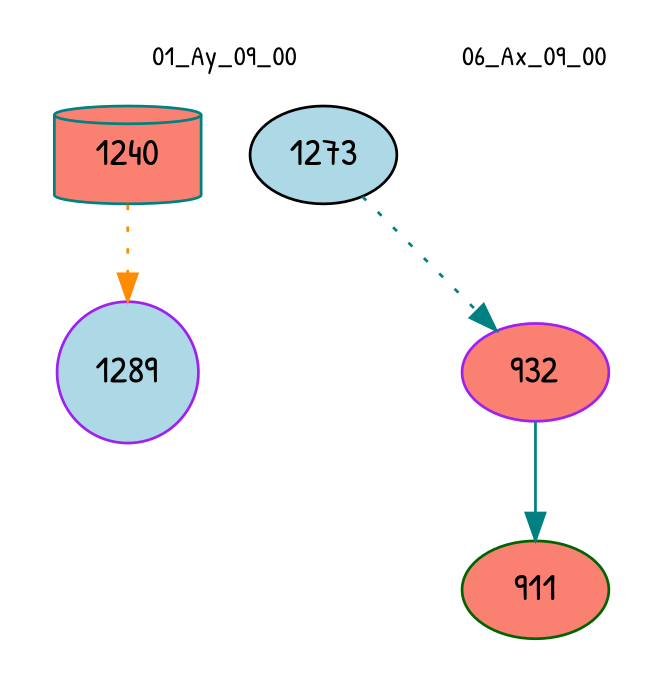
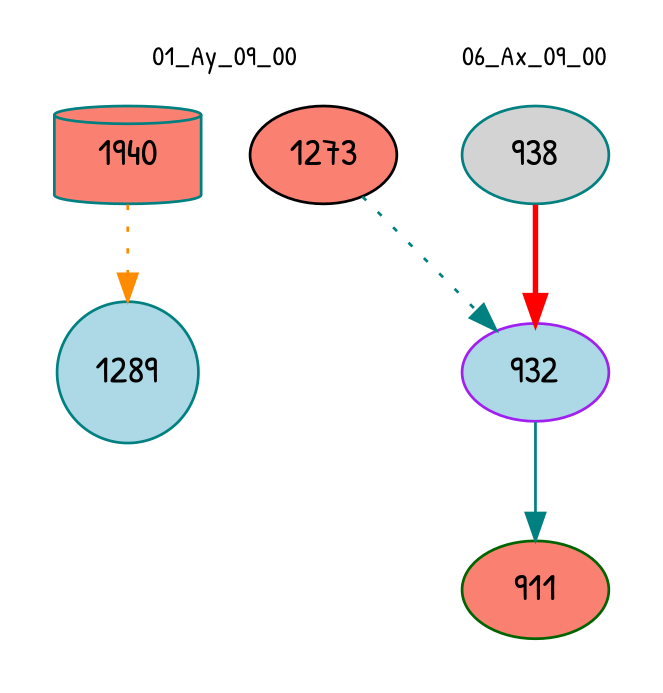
node "1240": label "1240" -> "1940"
node "1273": fillcolor lightblue -> salmon
node "938": added
node "1289": color purple -> teal
node "932": fillcolor salmon -> lightblue
